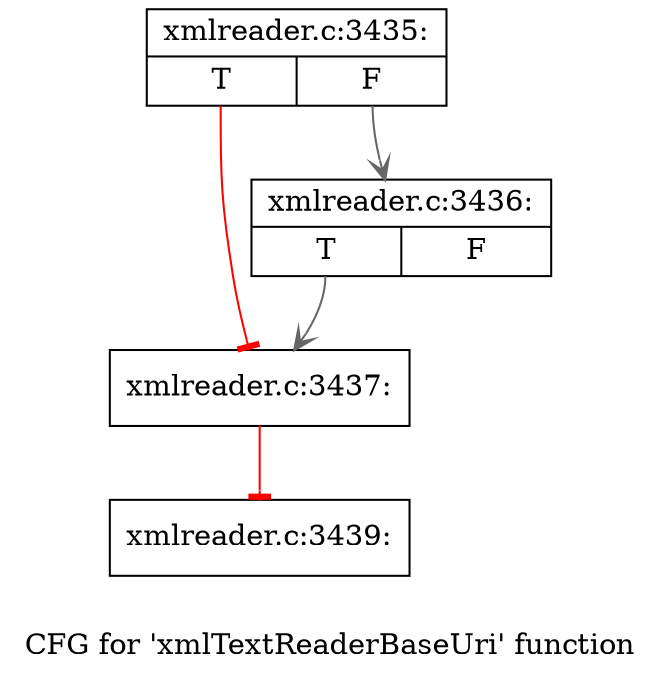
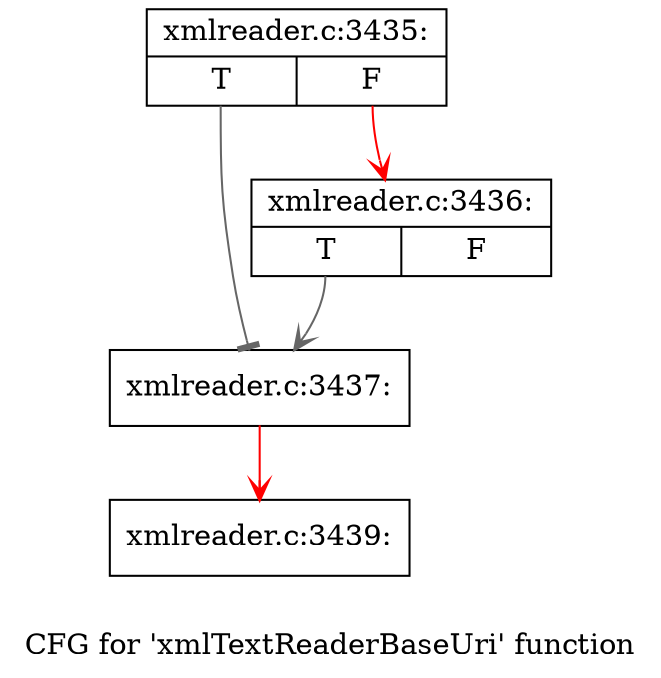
edge "xmlreader.c:3435:" -> "xmlreader.c:3436:": color gray40 -> red
edge "xmlreader.c:3435:" -> "xmlreader.c:3437:": color red -> gray40
edge "xmlreader.c:3437:" -> "xmlreader.c:3439:": arrowhead tee -> vee
